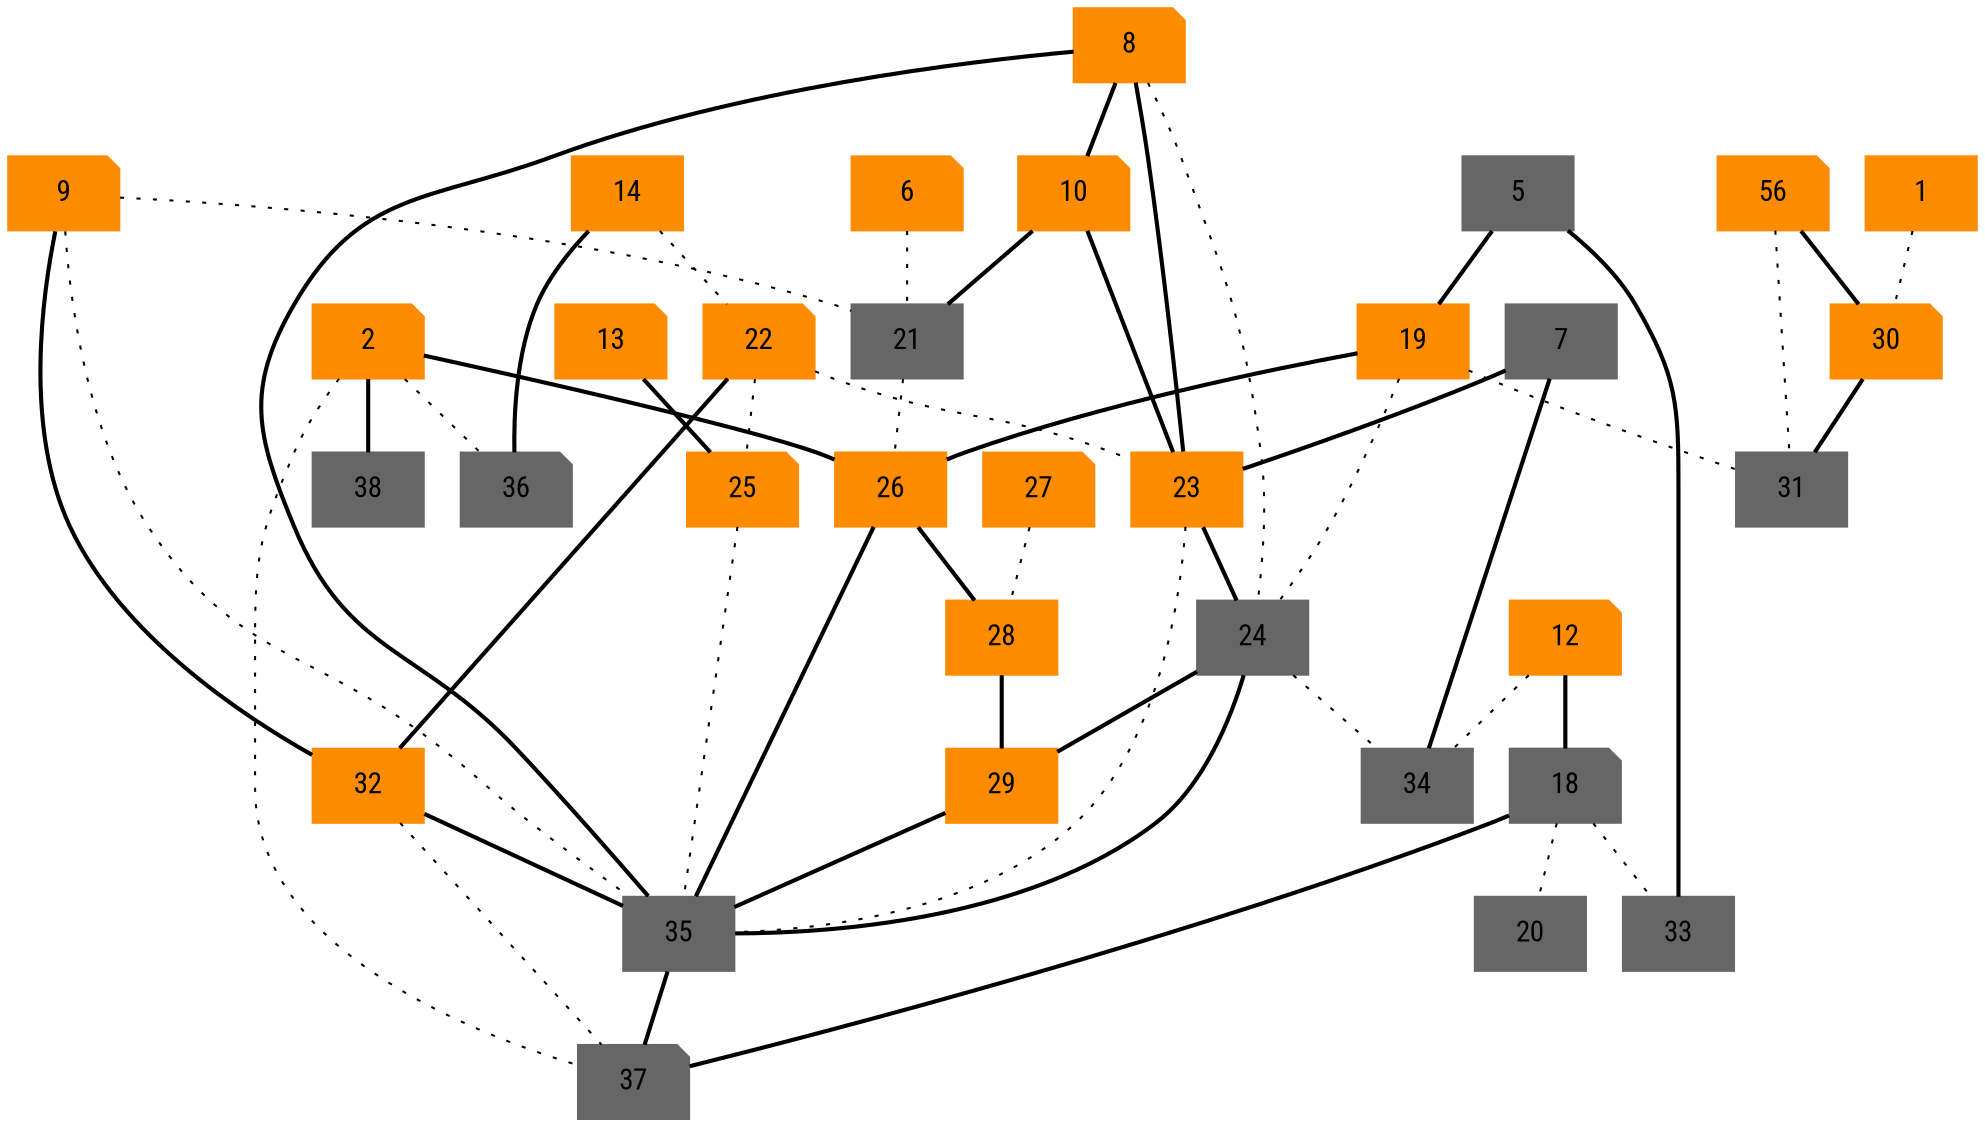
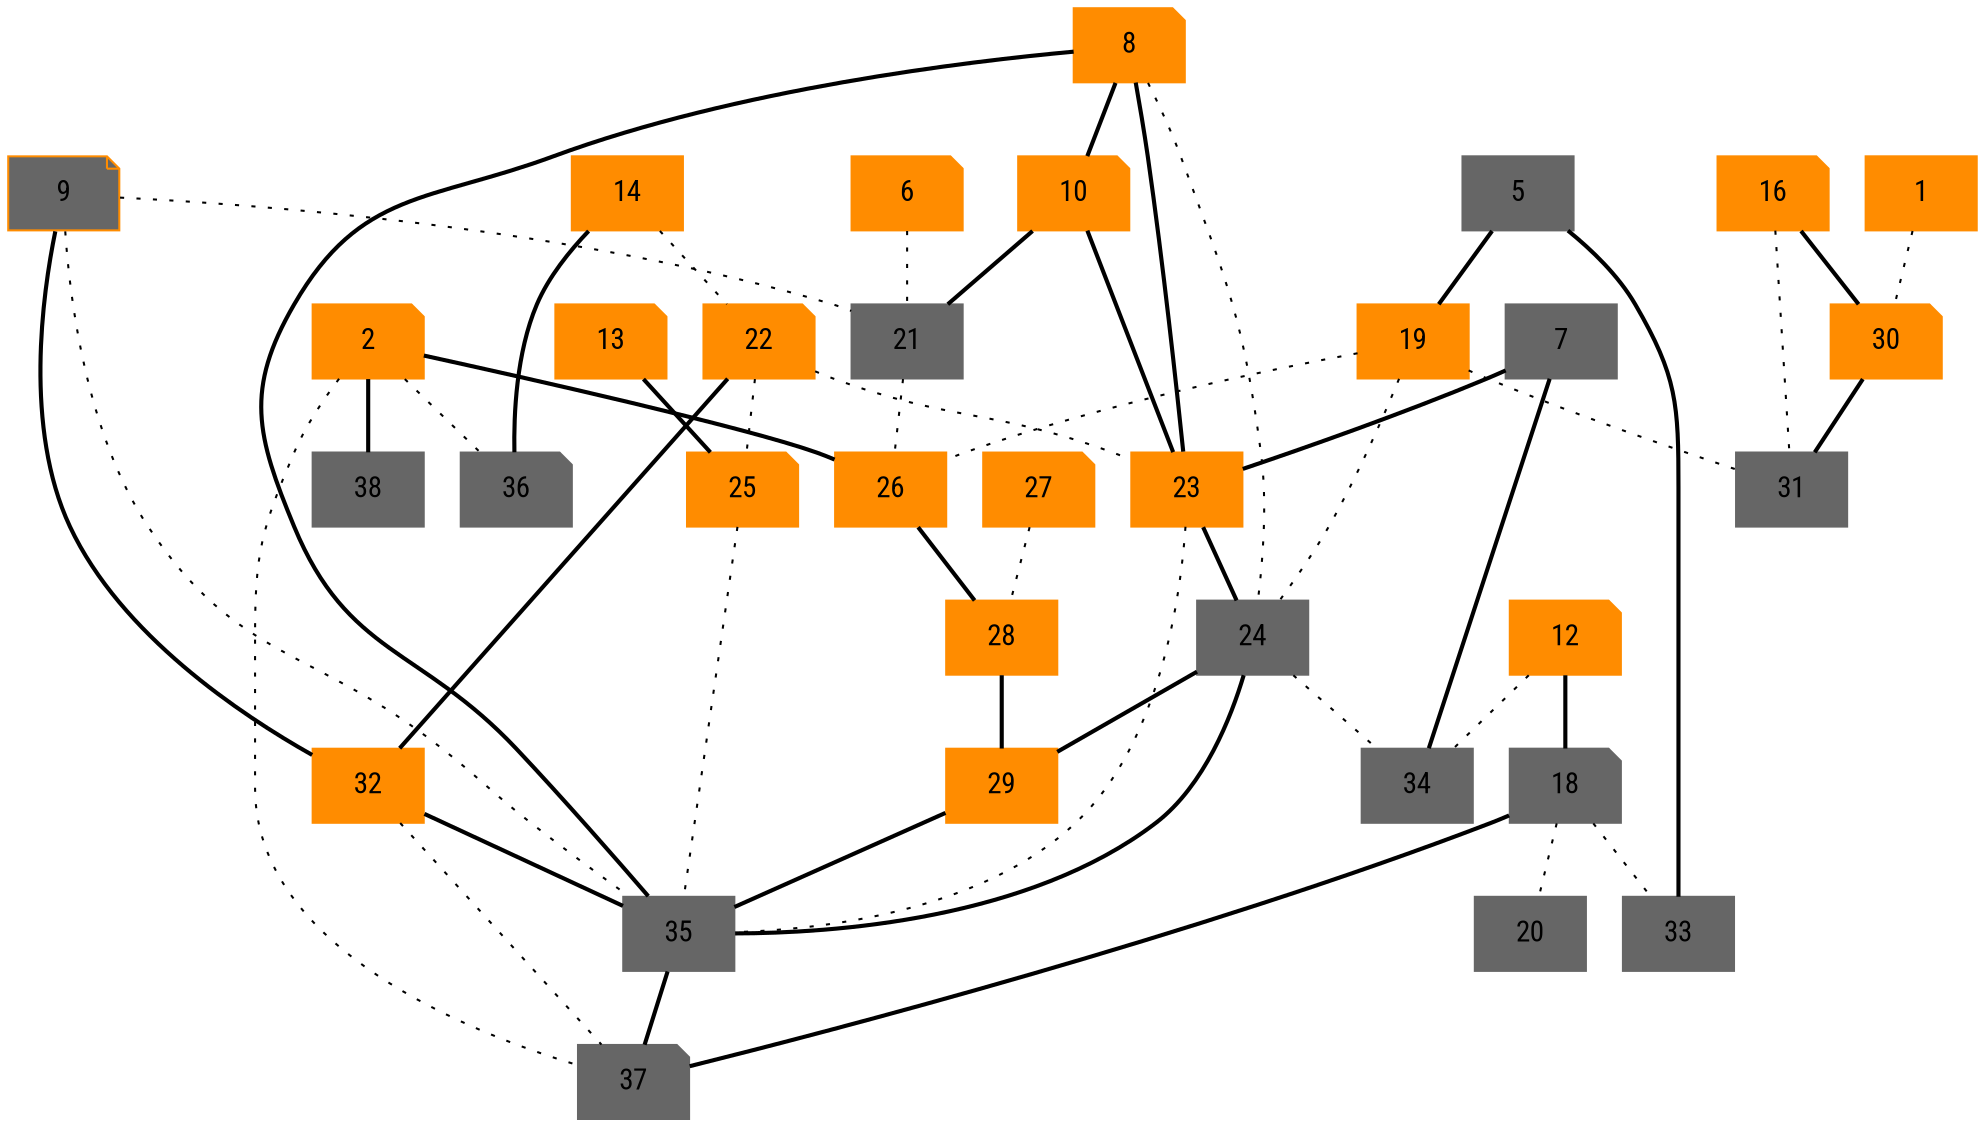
node "9": fillcolor darkorange -> gray40
node "56": label "56" -> "16"
edge "19" -- "26": style bold -> dotted
edge "26" -- "35": removed
